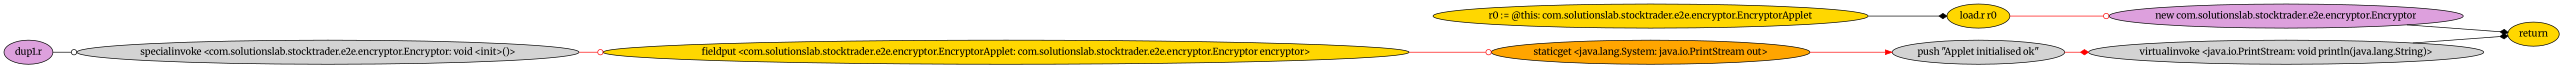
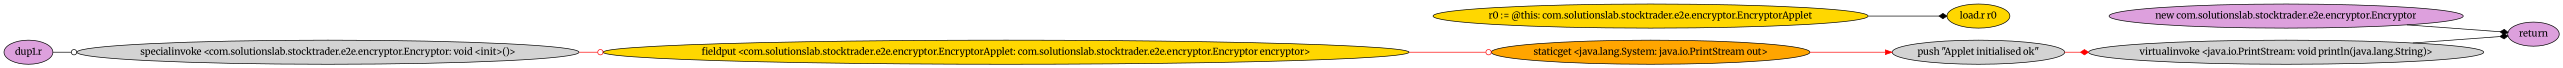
edge "load.r r0" -> "new com.solutionslab.stocktrader.e2e.encryptor.Encryptor": removed
node "return": fillcolor gold -> plum
